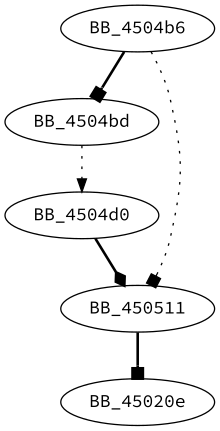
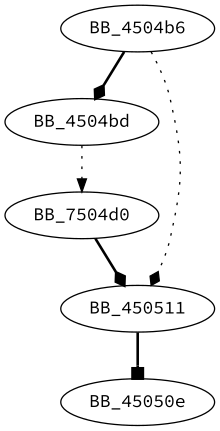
edge "BB_4504b6" -> "BB_4504bd": arrowhead box -> diamond
edge "BB_4504b6" -> "BB_450511": arrowhead box -> diamond
node "BB_4504d0": label "BB_4504d0" -> "BB_7504d0"
node "BB_45020e": label "BB_45020e" -> "BB_45050e"
